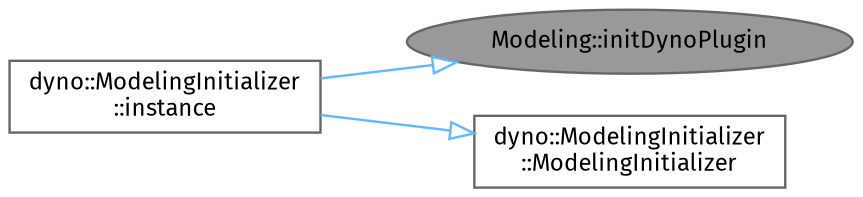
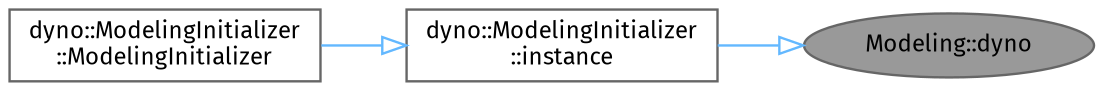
node "Modeling::initDynoPlugin": label "Modeling::initDynoPlugin" -> "Modeling::dyno"
edge "dyno::ModelingInitializer ::instance" -> "dyno::ModelingInitializer ::ModelingInitializer": reversed
